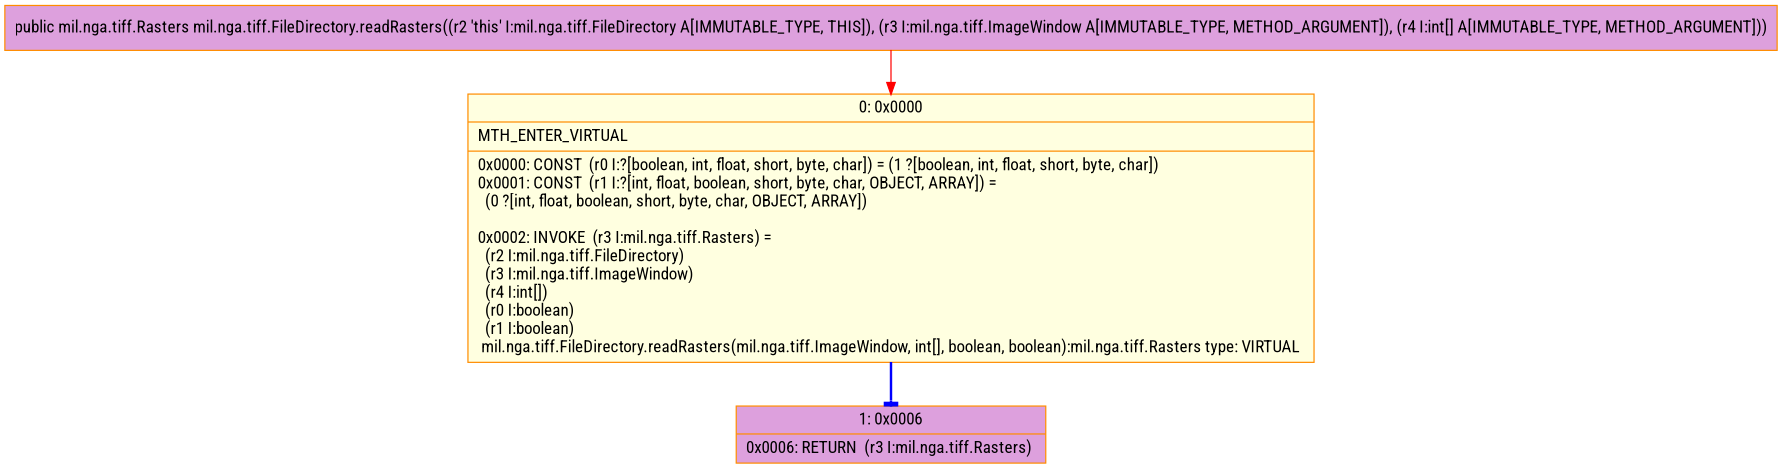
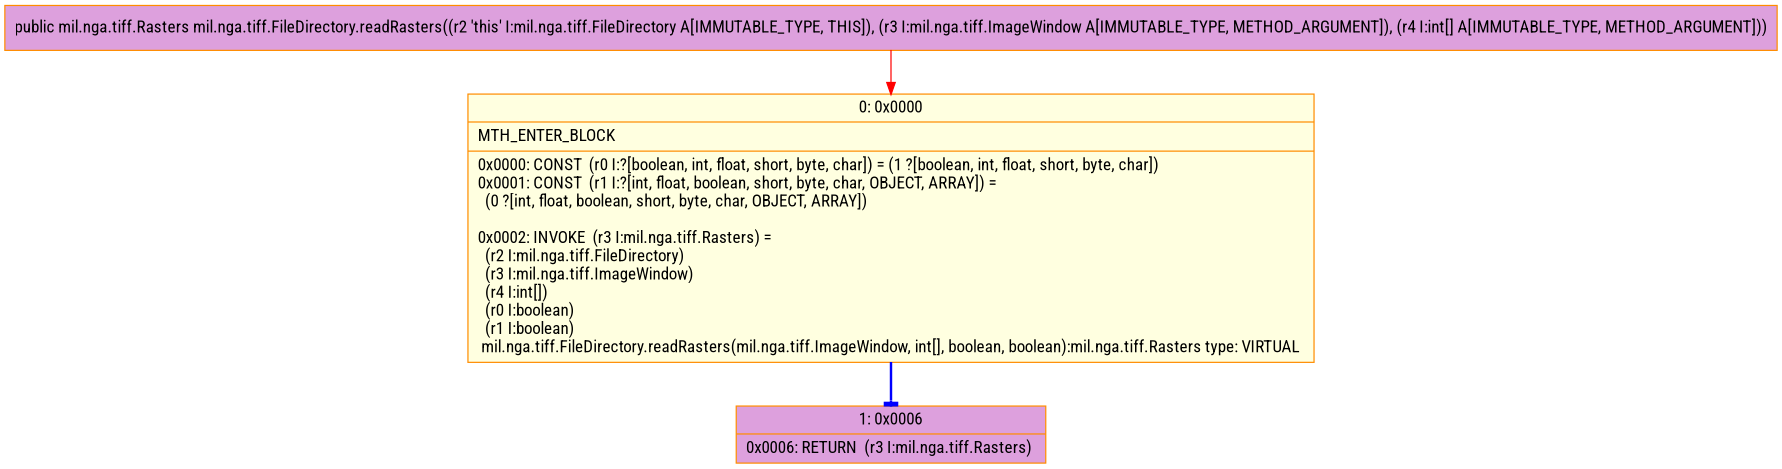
node "0: 0x0000": text "MTH_ENTER_VIRTUAL" -> "MTH_ENTER_BLOCK"
